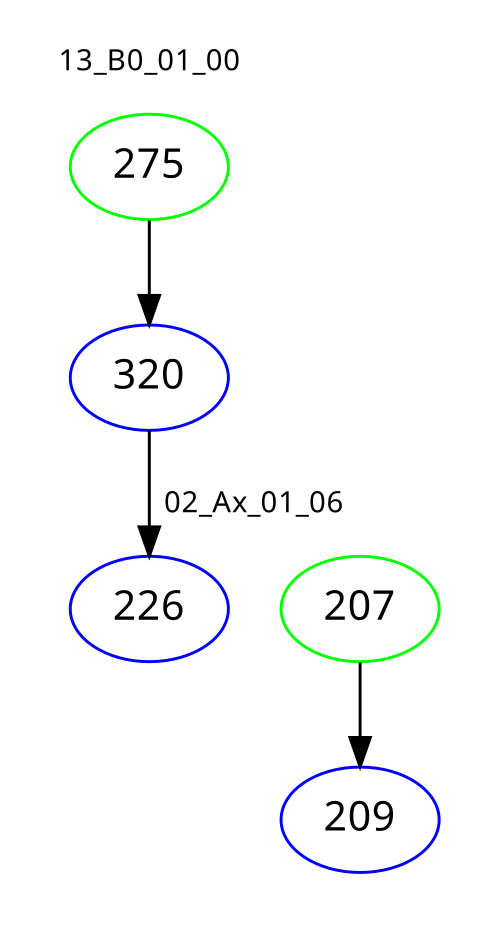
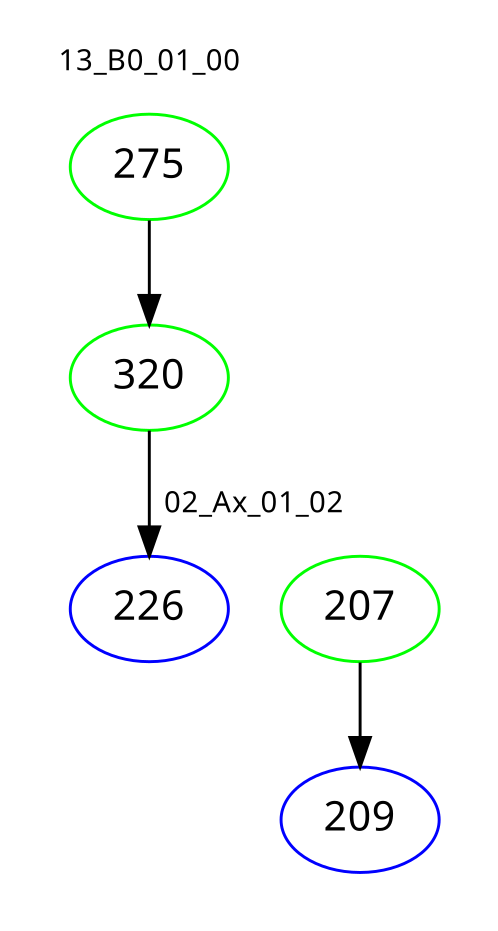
node "320": color blue -> green
cluster "02_Ax_01_06": label "02_Ax_01_06" -> "02_Ax_01_02"
